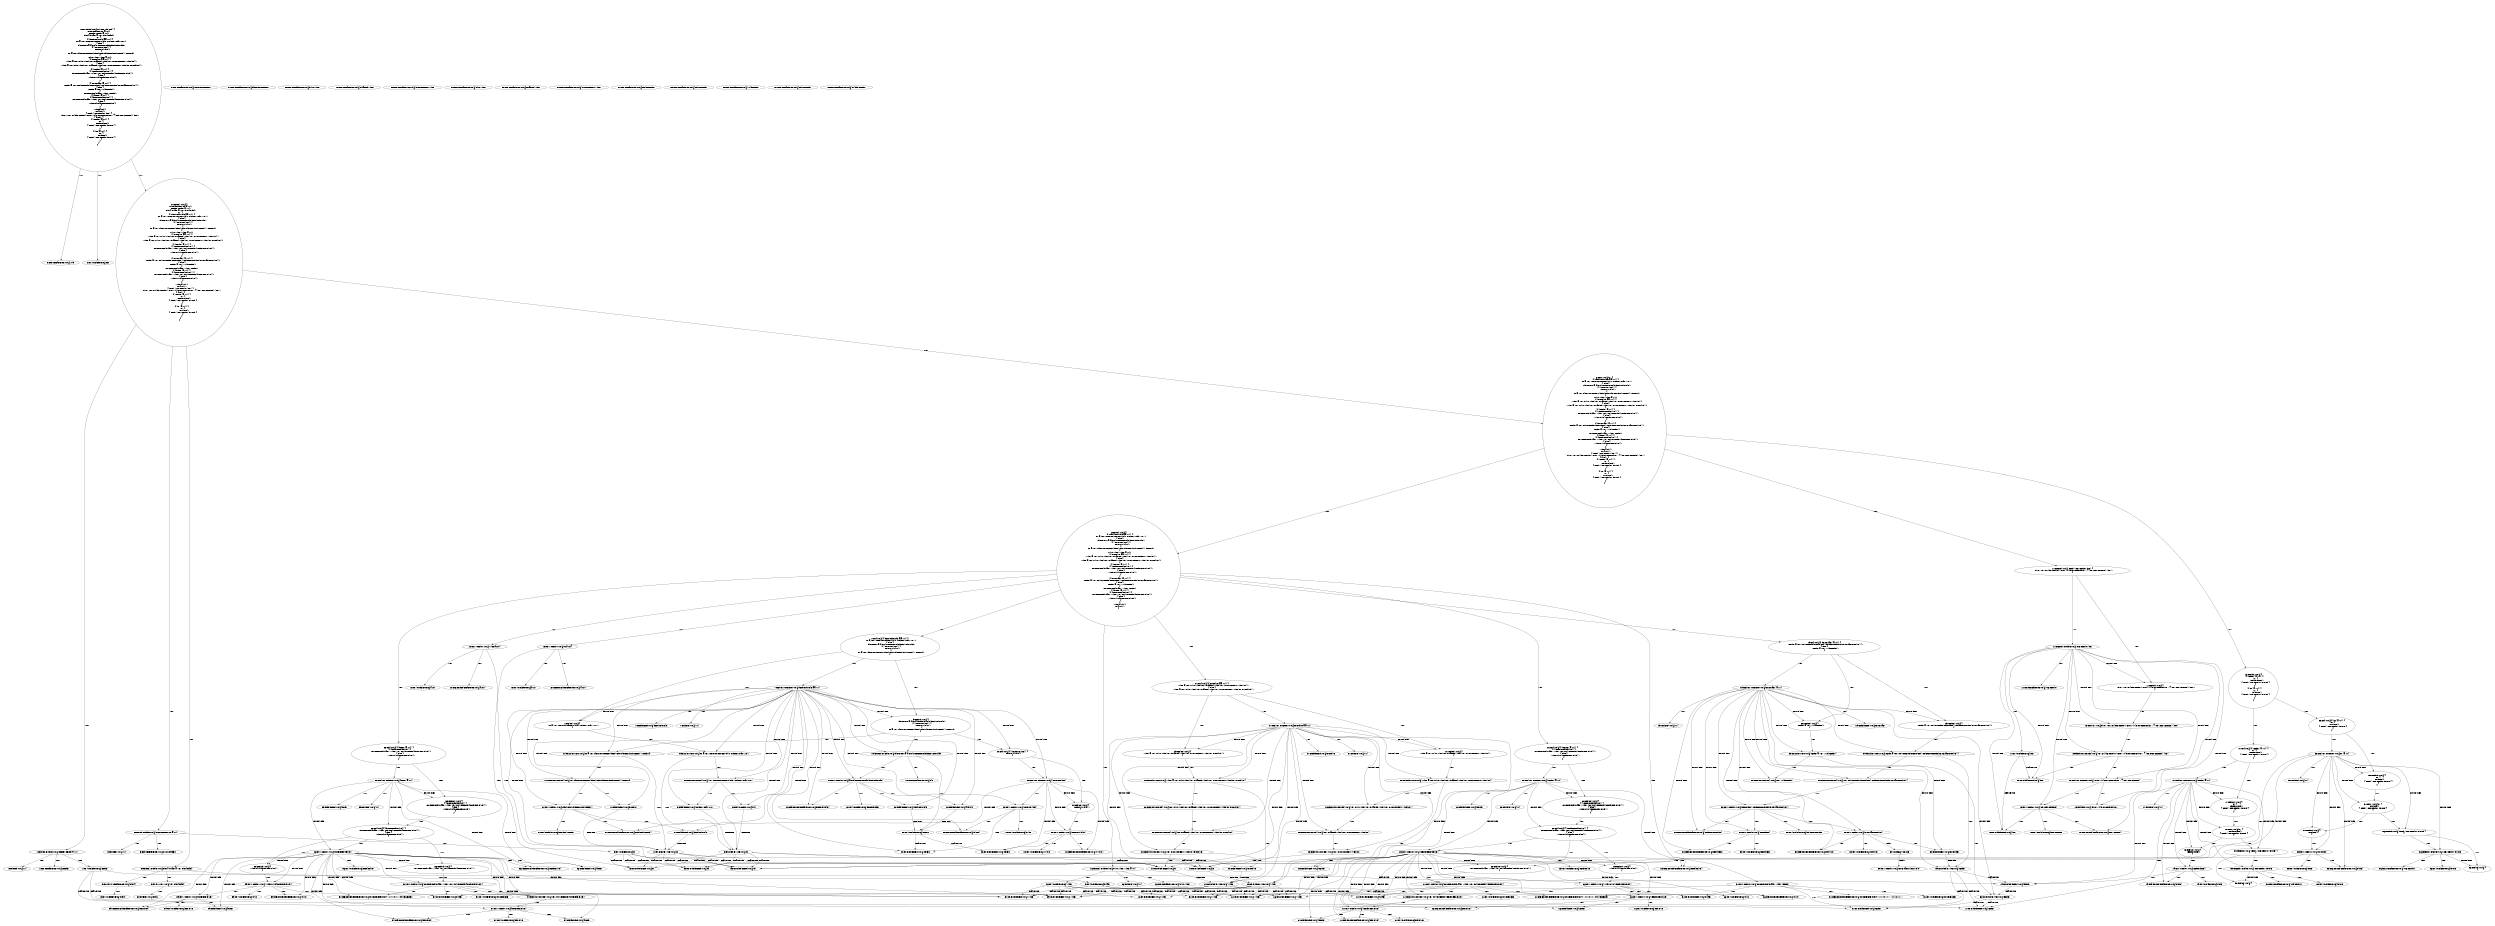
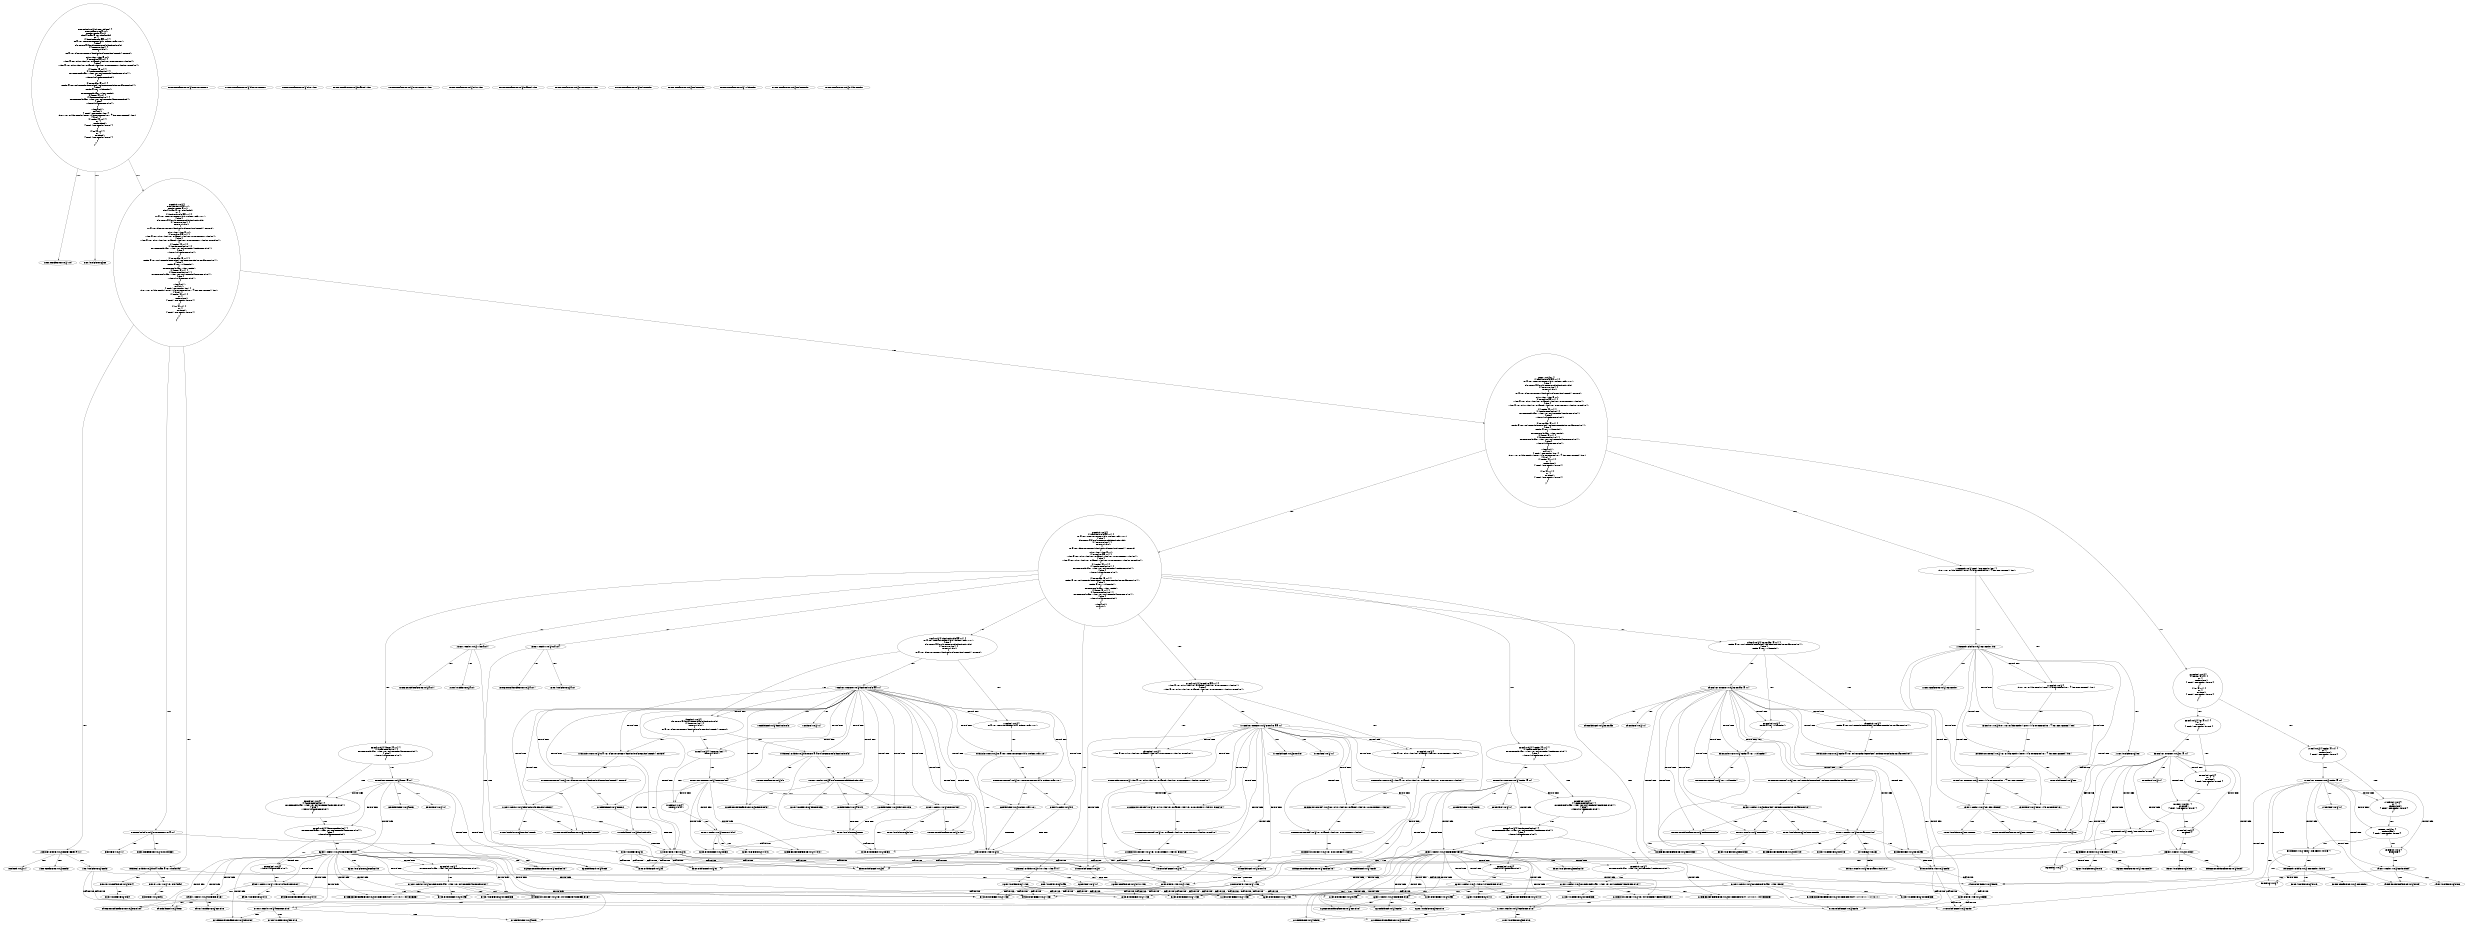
edge "44:CtCatchVariableImpl@IOException ioex" -> "45:CtExecutableReferenceImpl@getMessage()": removed, label "Control Dep"
node "48:CtBlockImpl@{ reader.close(); }": label "48:CtBlockImpl@{ reader.close(); }" -> "48:CtBlockImpl@{ else.close(); }"
